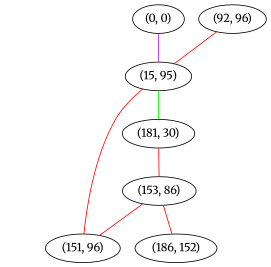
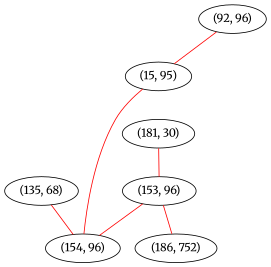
node "(0, 0)": removed
edge "(15, 95)" -- "(181, 30)": removed
node "(135, 68)": added
node "(153, 86)": label "(153, 86)" -> "(153, 96)"
node "(151, 96)": label "(151, 96)" -> "(154, 96)"
node "(186, 152)": label "(186, 152)" -> "(186, 752)"
